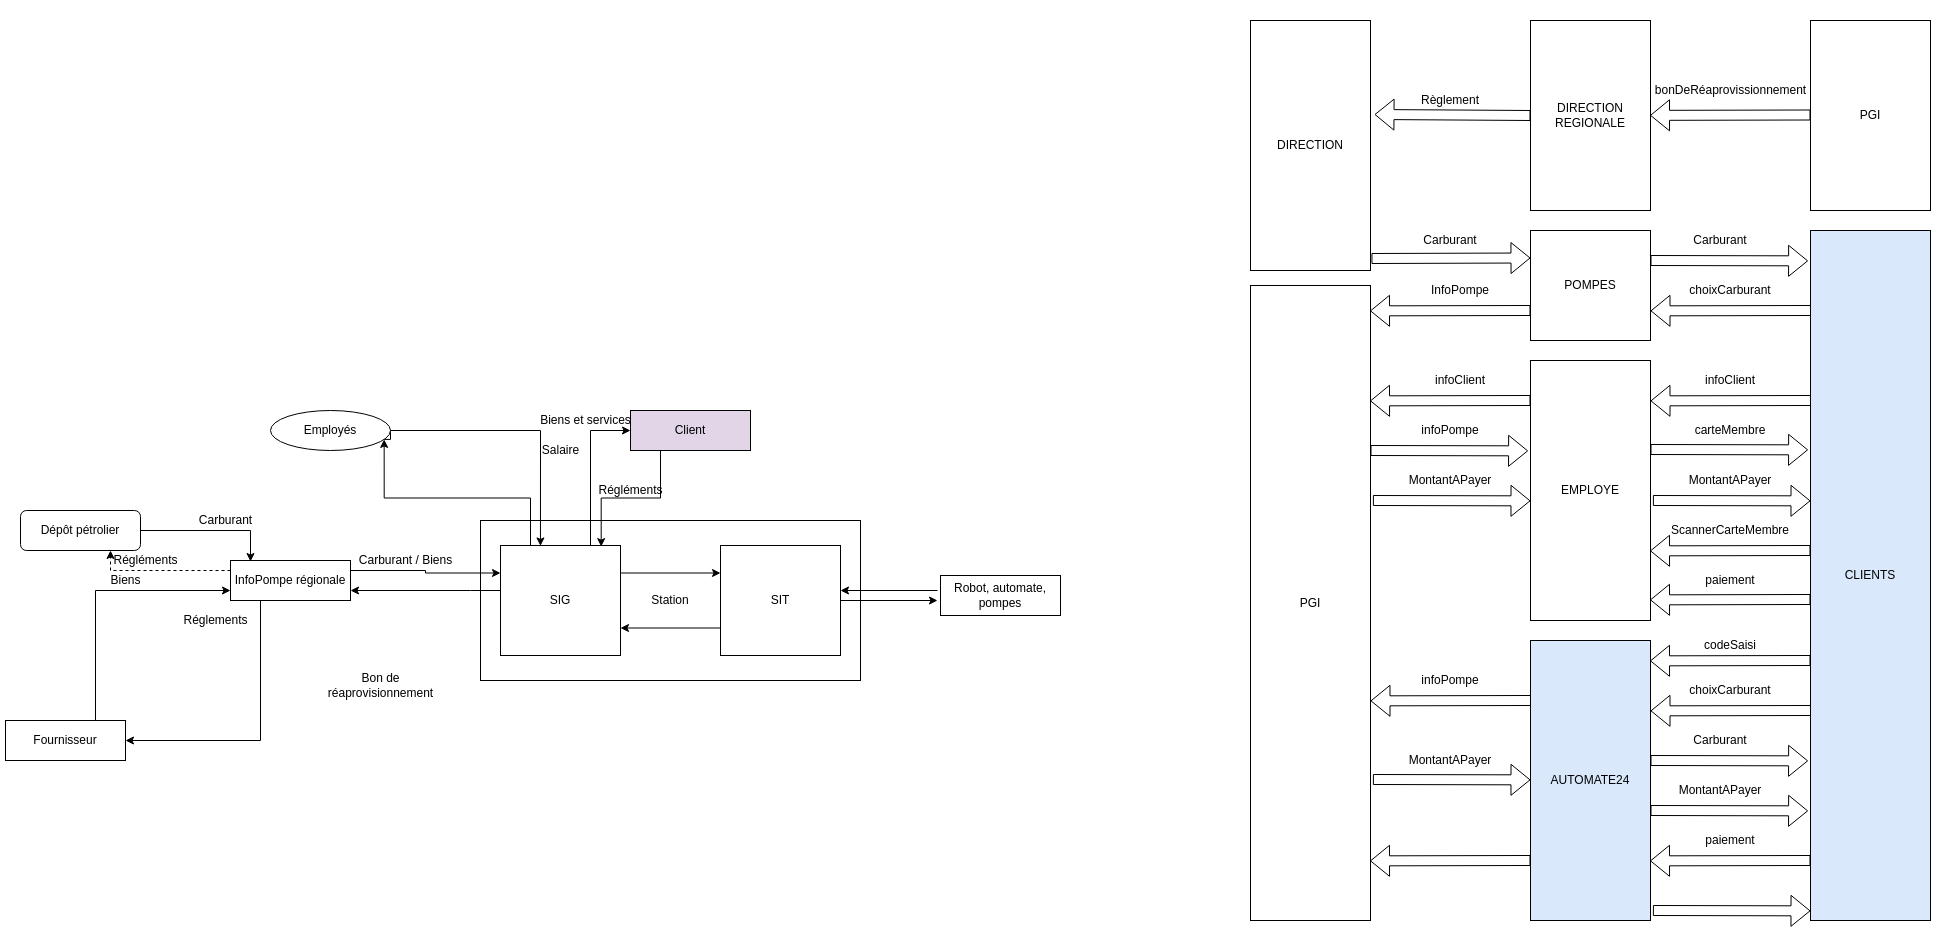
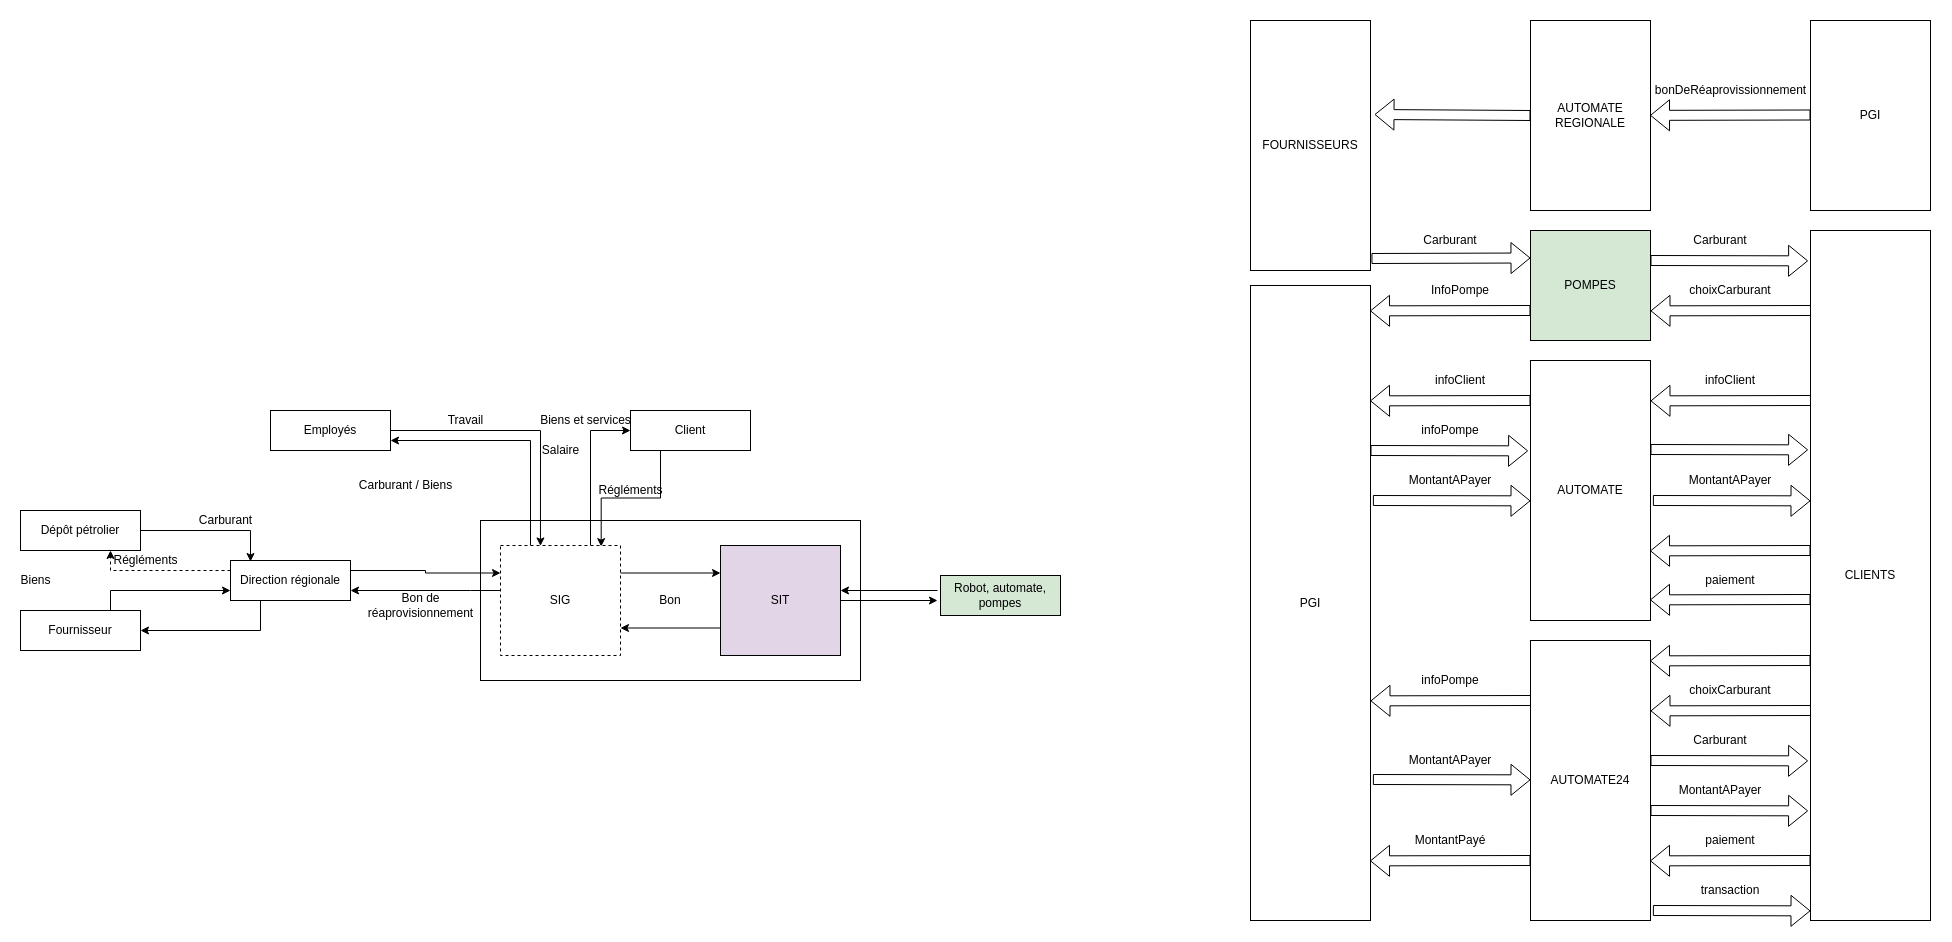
node "Règlement": removed
node "DIRECTION REGIONALE": label "DIRECTION REGIONALE" -> "AUTOMATE REGIONALE"
node "DIRECTION": label "DIRECTION" -> "FOURNISSEURS"
node "POMPES": fillcolor #ffffff -> #d5e8d4
node "Travail": added
node "Employés": shape ellipse -> rectangle
node "Client": fillcolor #e1d5e7 -> #ffffff
node "carteMembre": removed
node "EMPLOYE": label "EMPLOYE" -> "AUTOMATE"
node "Dépôt pétrolier": shape rounded rectangle -> rectangle
node "ScannerCarteMembre": removed
node "Carburant / Biens": moved (406, 561) -> (406, 486)
node "CLIENTS": fillcolor #dae8fc -> #ffffff
node "Biens": moved (126, 581) -> (36, 581)
node "InfoPompe régionale": label "InfoPompe régionale" -> "Direction régionale"
node "Robot, automate, pompes": fillcolor #ffffff -> #d5e8d4
node "SIG": style solid -> dashed
node "Station": label "Station" -> "Bon"
node "SIT": fillcolor #ffffff -> #e1d5e7
node "Réglements": removed
node "codeSaisi": removed
node "Bon de réaprovisionnement": moved (381, 686) -> (421, 606)
node "Fournisseur": moved (66, 741) -> (81, 631)
node "AUTOMATE24": fillcolor #dae8fc -> #ffffff
node "MontantPayé": added
node "transaction": added
